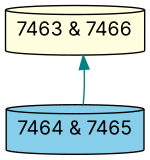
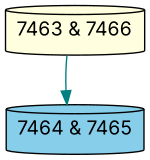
edge "7464 & 7465" -> "7463 & 7466": reversed
